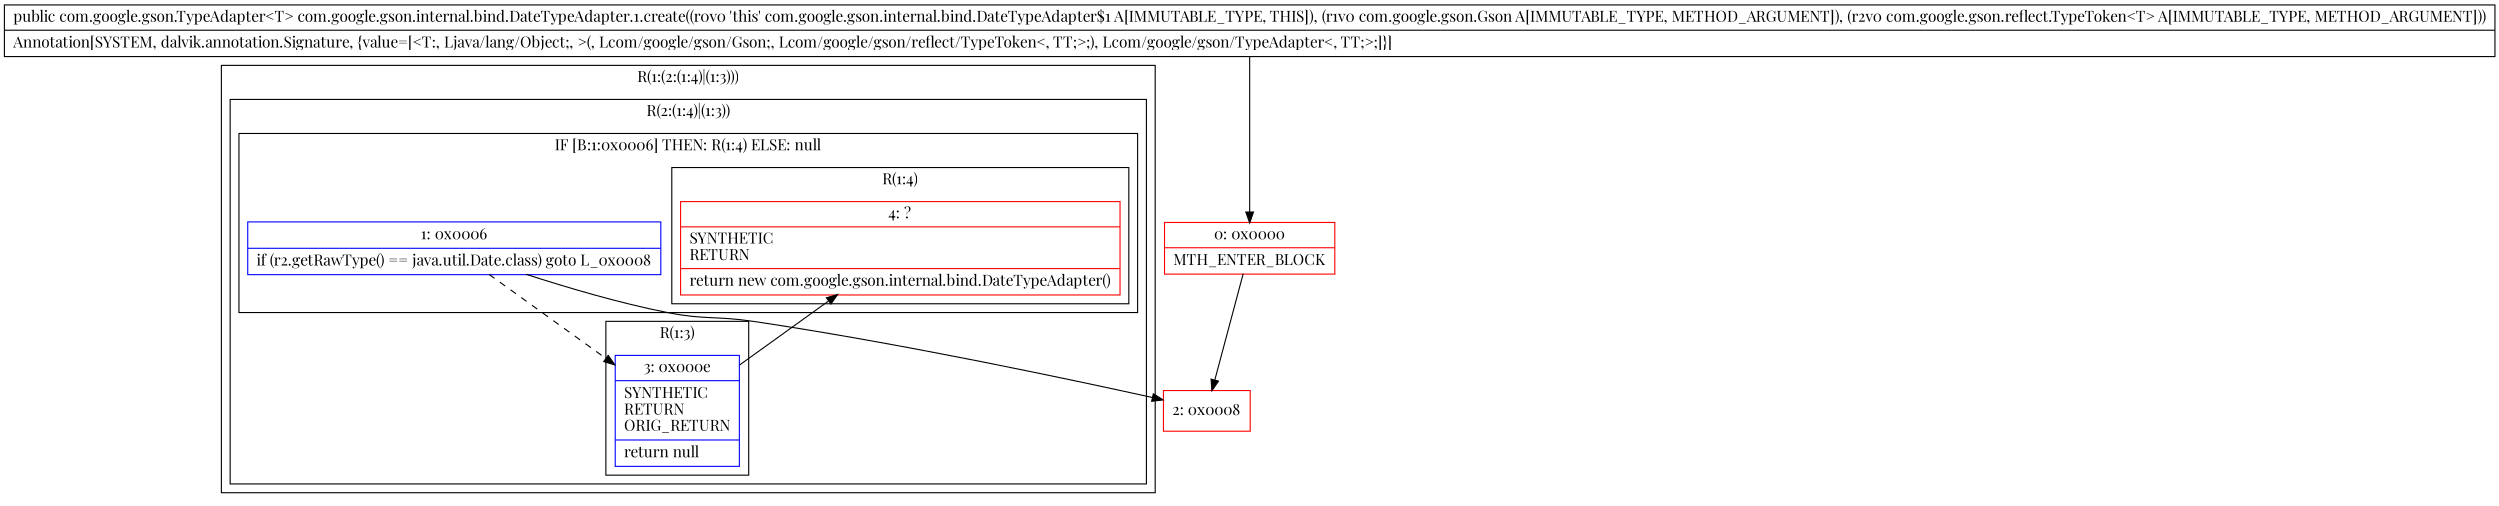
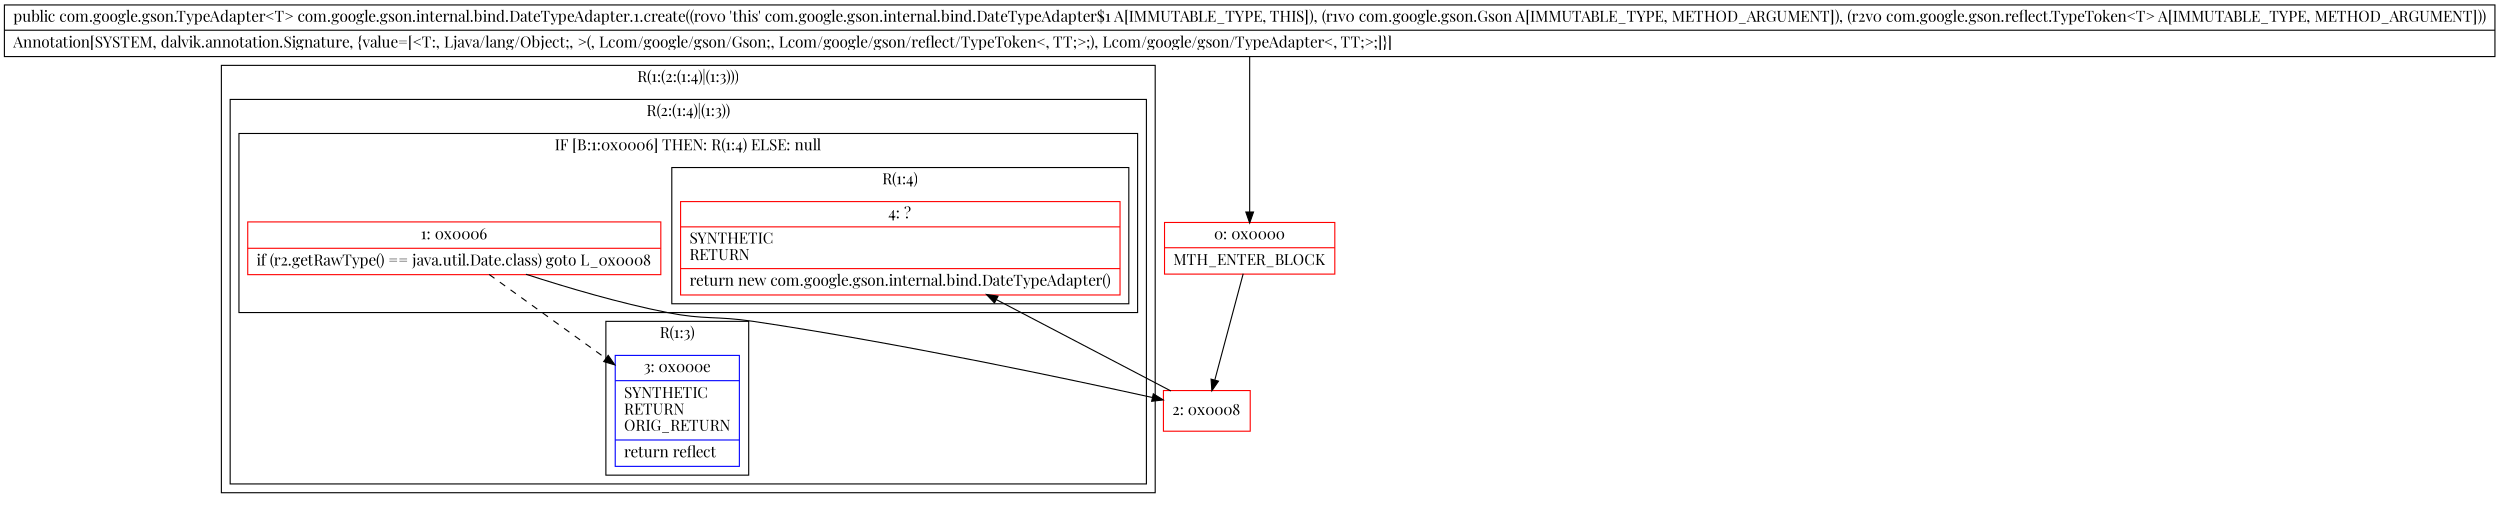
node "1: 0x0006": color blue -> red
edge "3: 0x000e" -> "4: ?": now "2: 0x0008" -> "4: ?"
node "3: 0x000e": text "return null" -> "return reflect"
